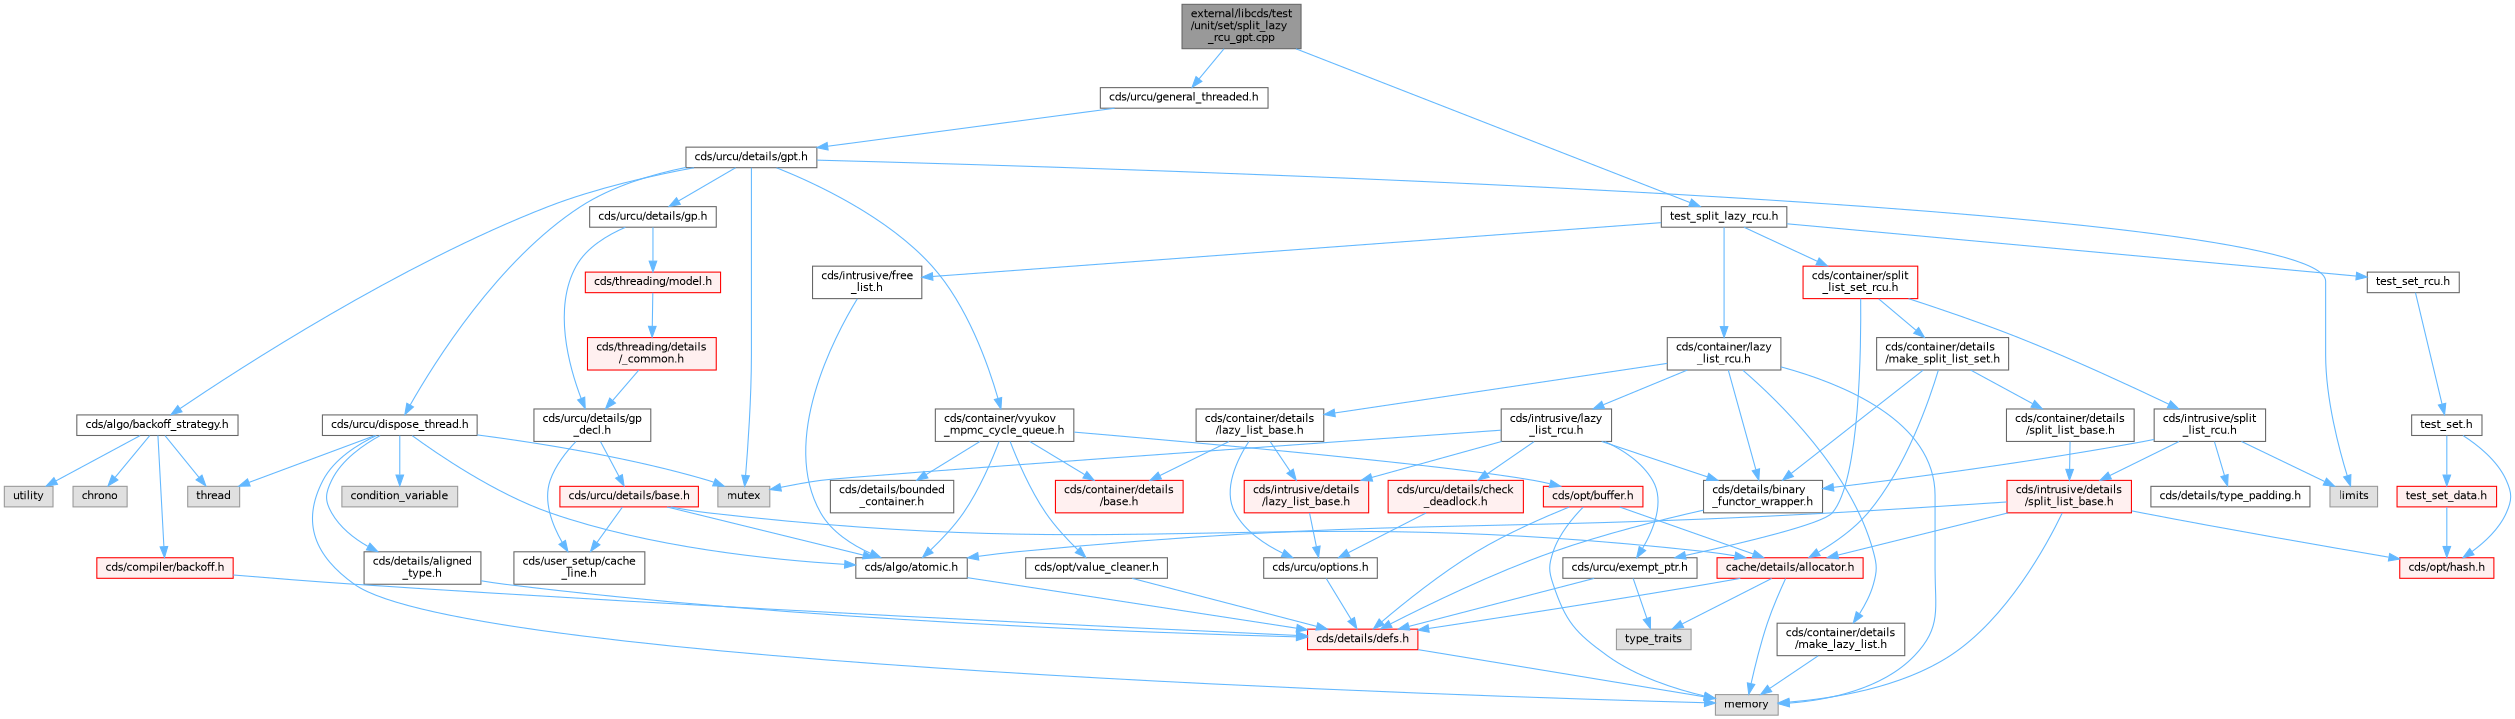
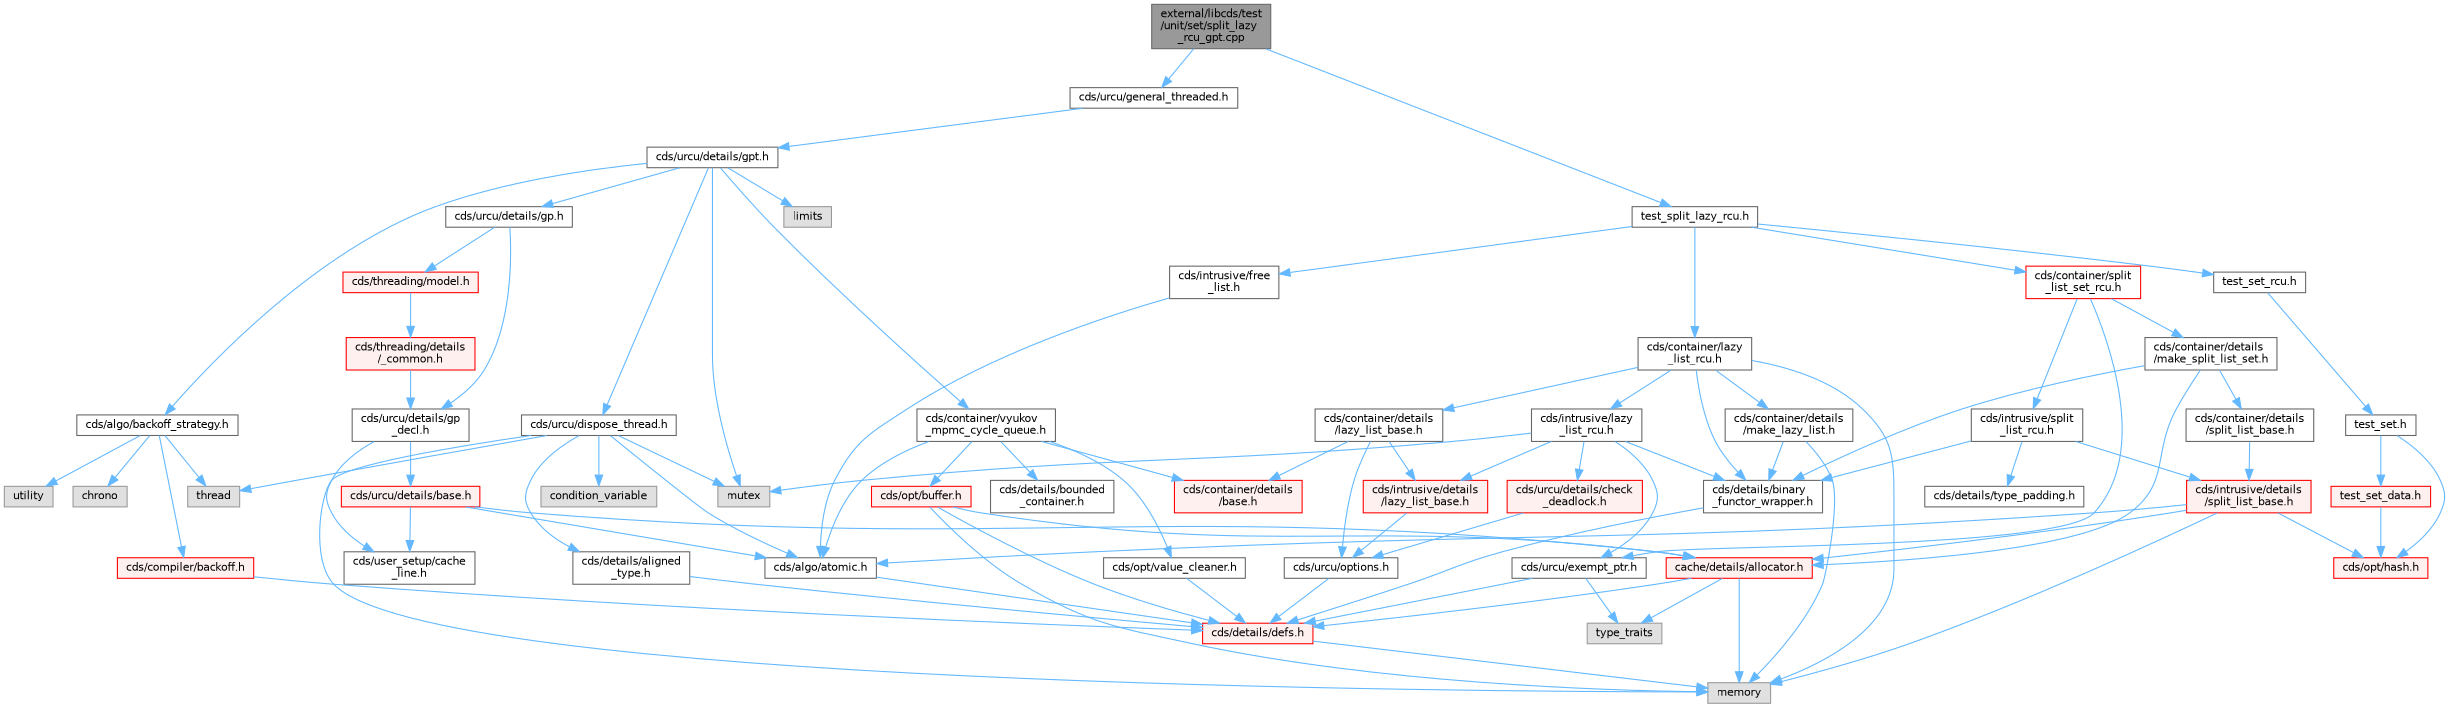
edge "cds/container/details /make_lazy_list.h" -> "cds/details/binary _functor_wrapper.h": added
edge "cds/intrusive/split _list_rcu.h" -> "limits": removed
